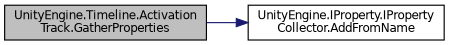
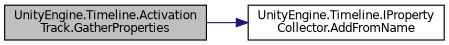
node "UnityEngine.IProperty.IProperty Collector.AddFromName": label "UnityEngine.IProperty.IProperty Collector.AddFromName" -> "UnityEngine.Timeline.IProperty Collector.AddFromName"
